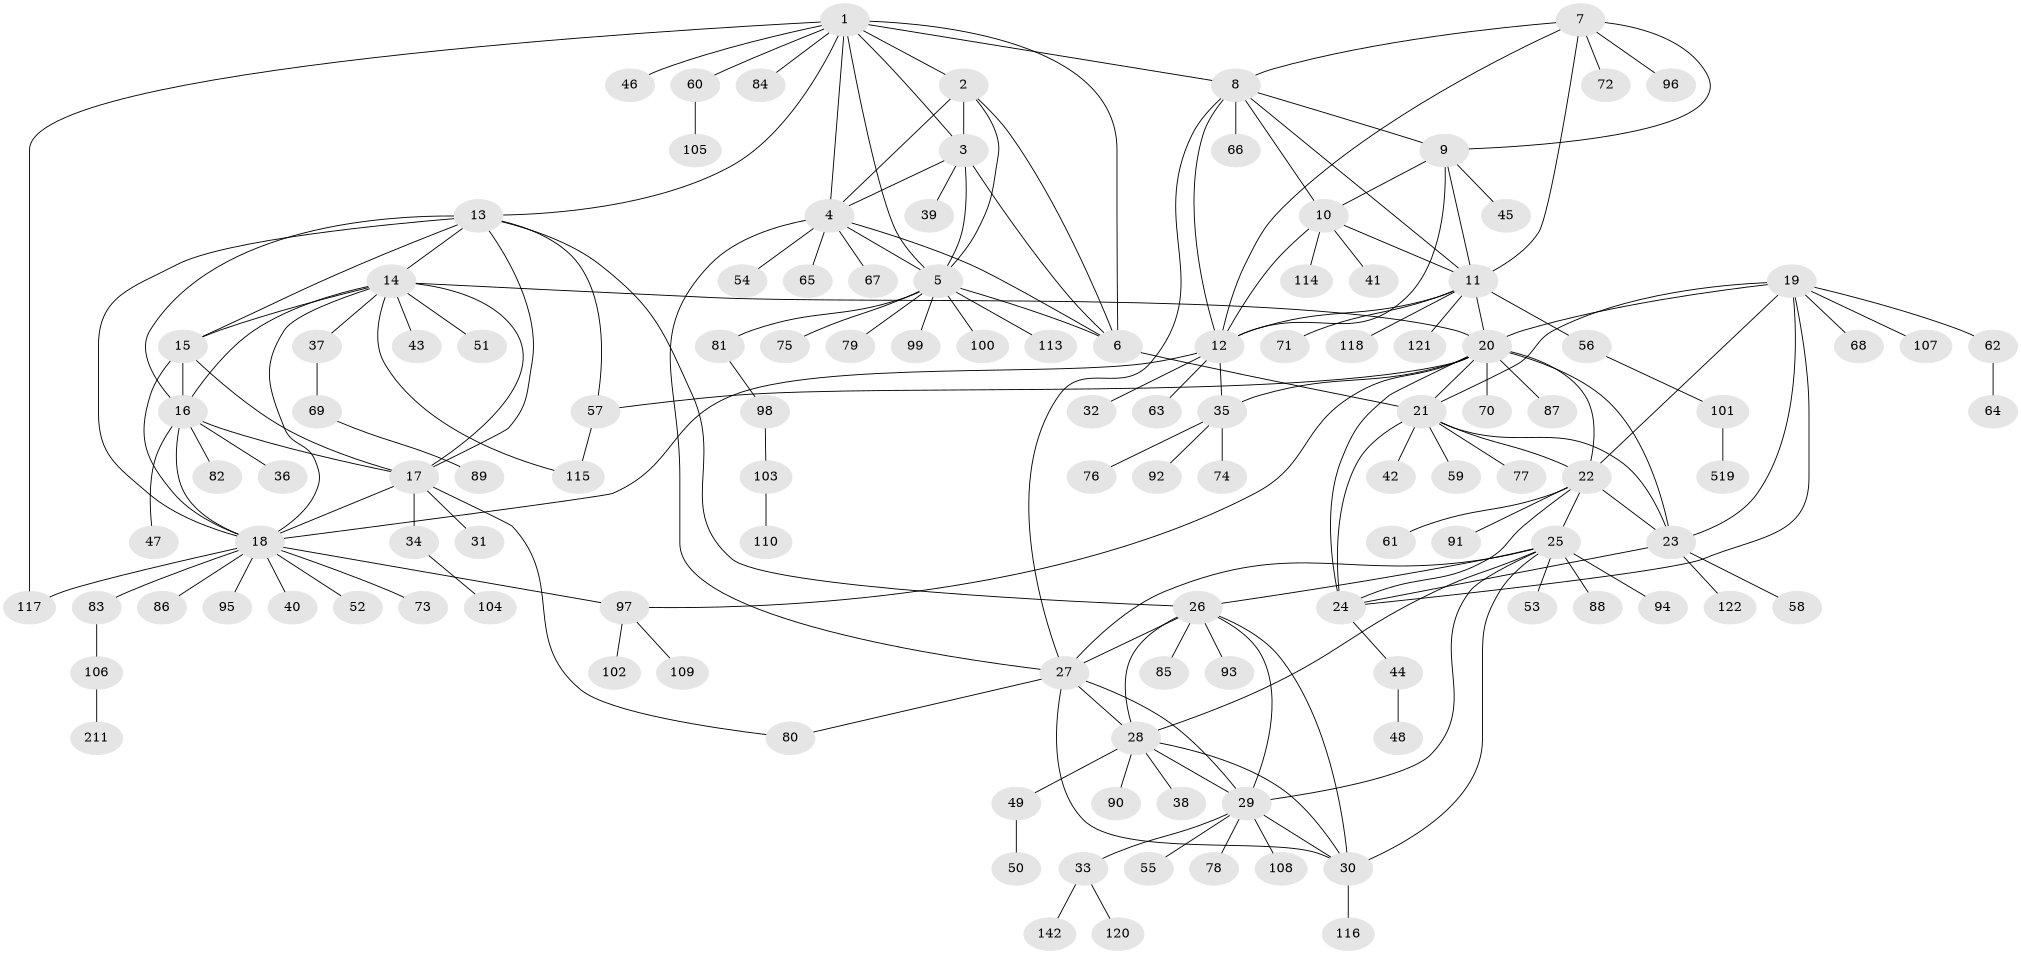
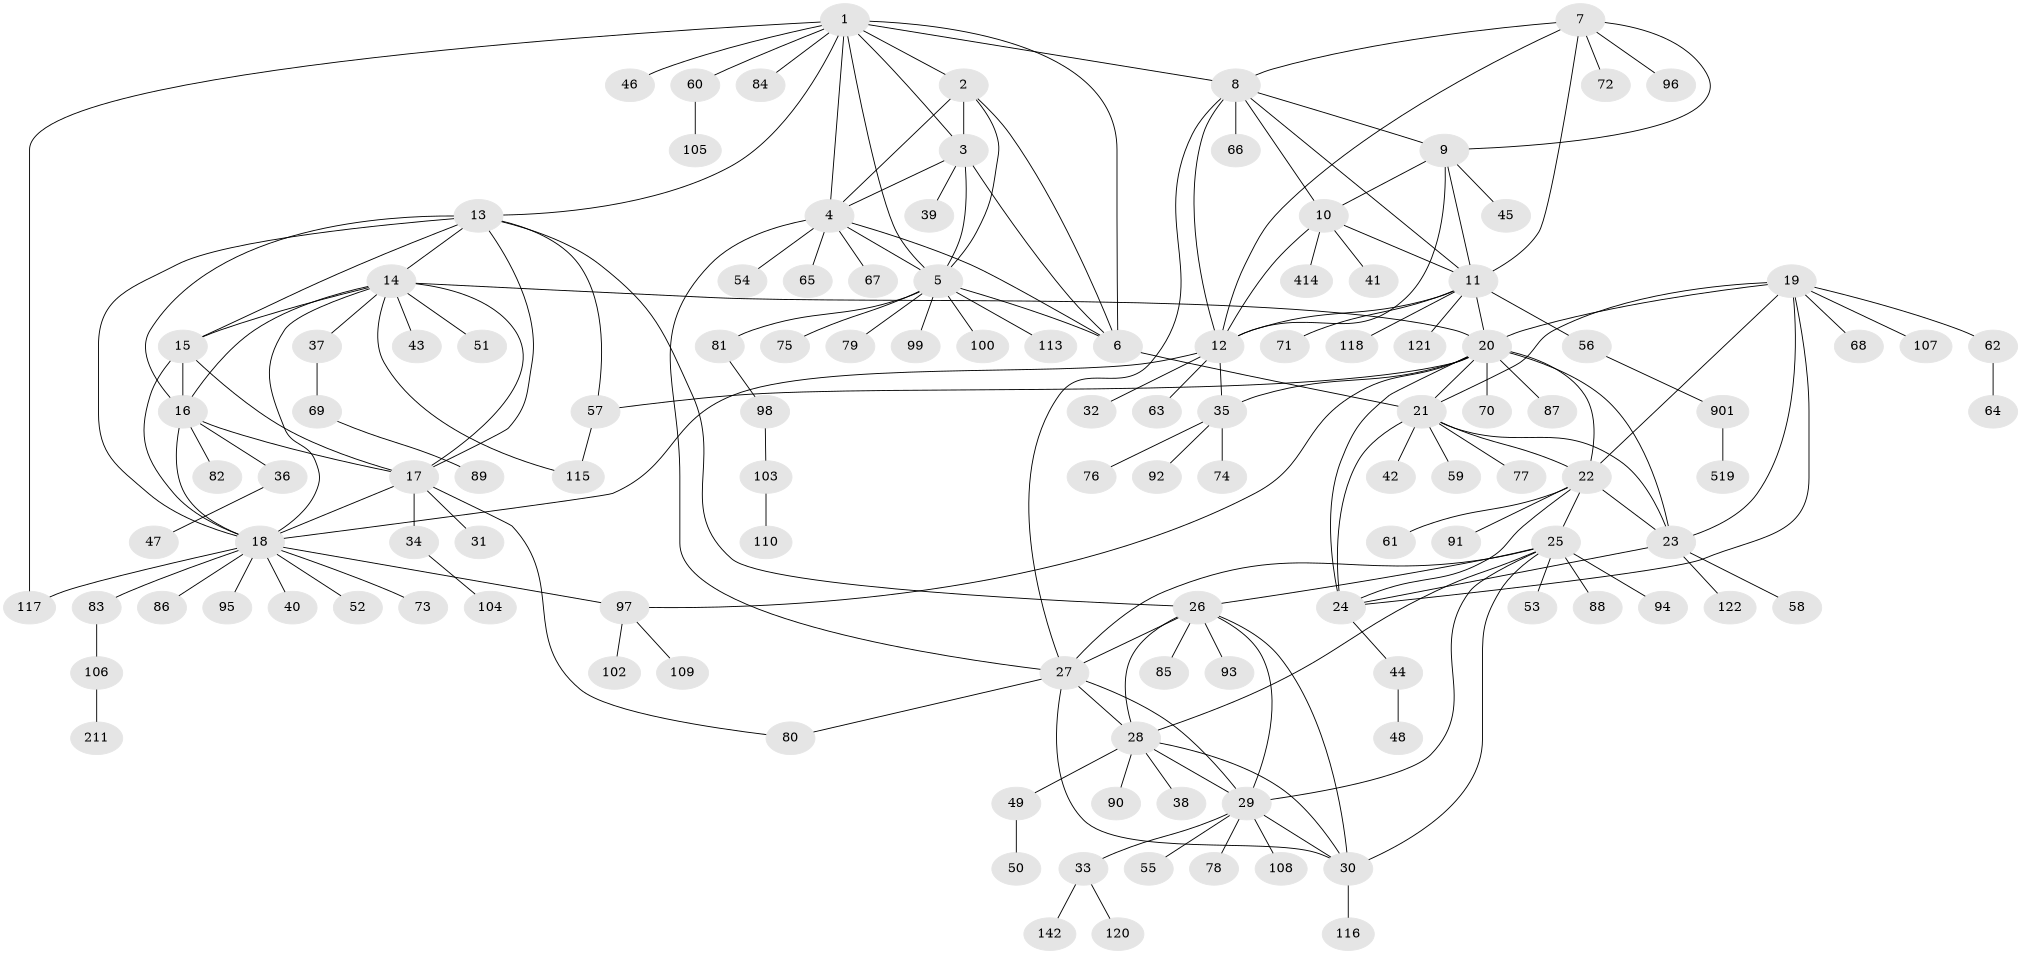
node "114": label "114" -> "414"
node "101": label "101" -> "901"
edge "16" -- "47": now "36" -- "47"
